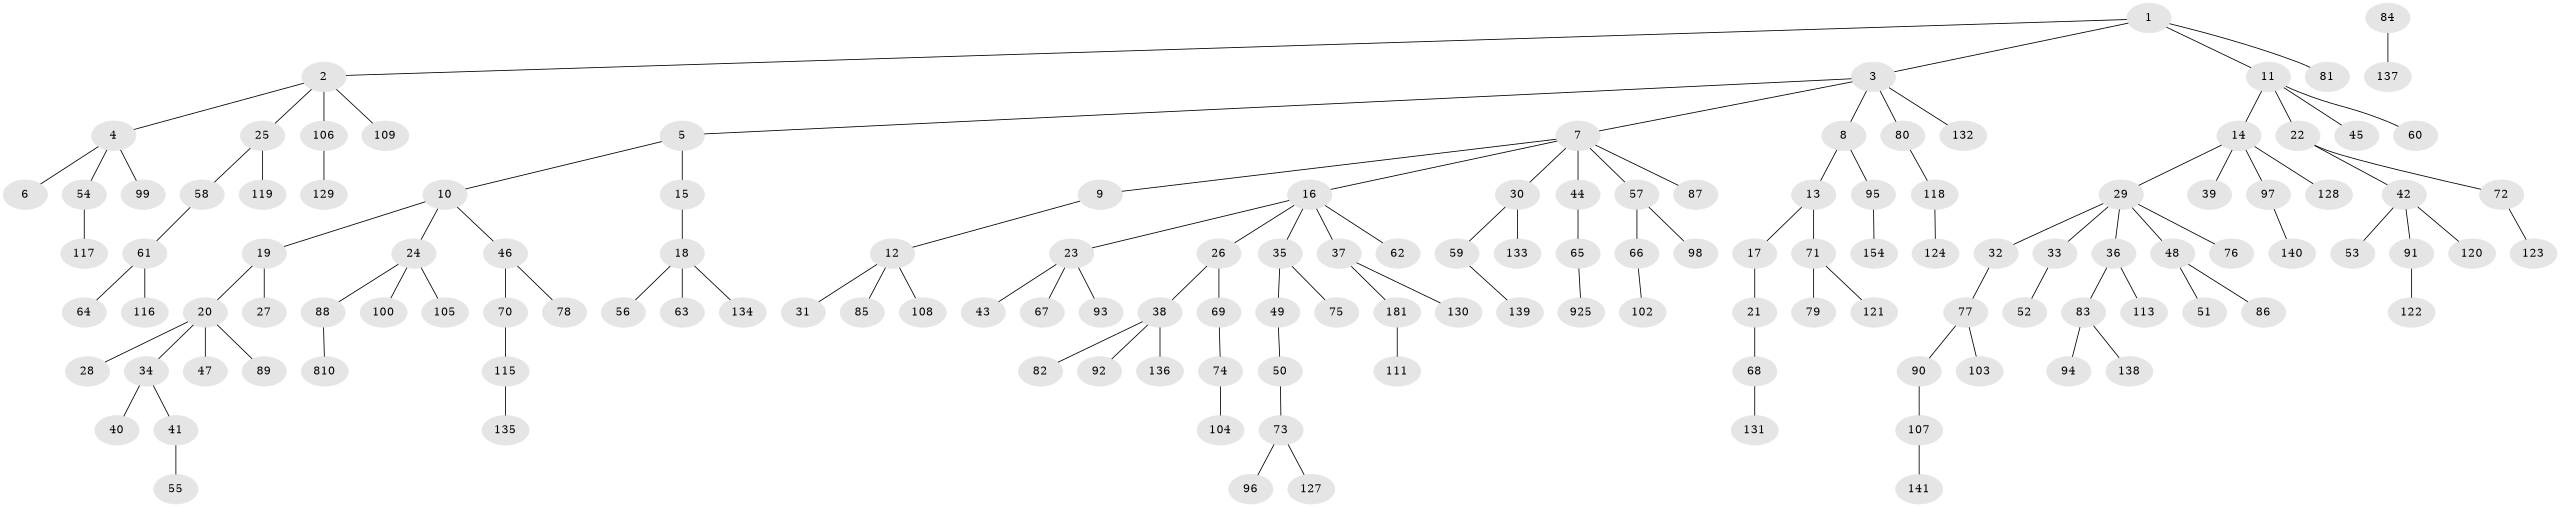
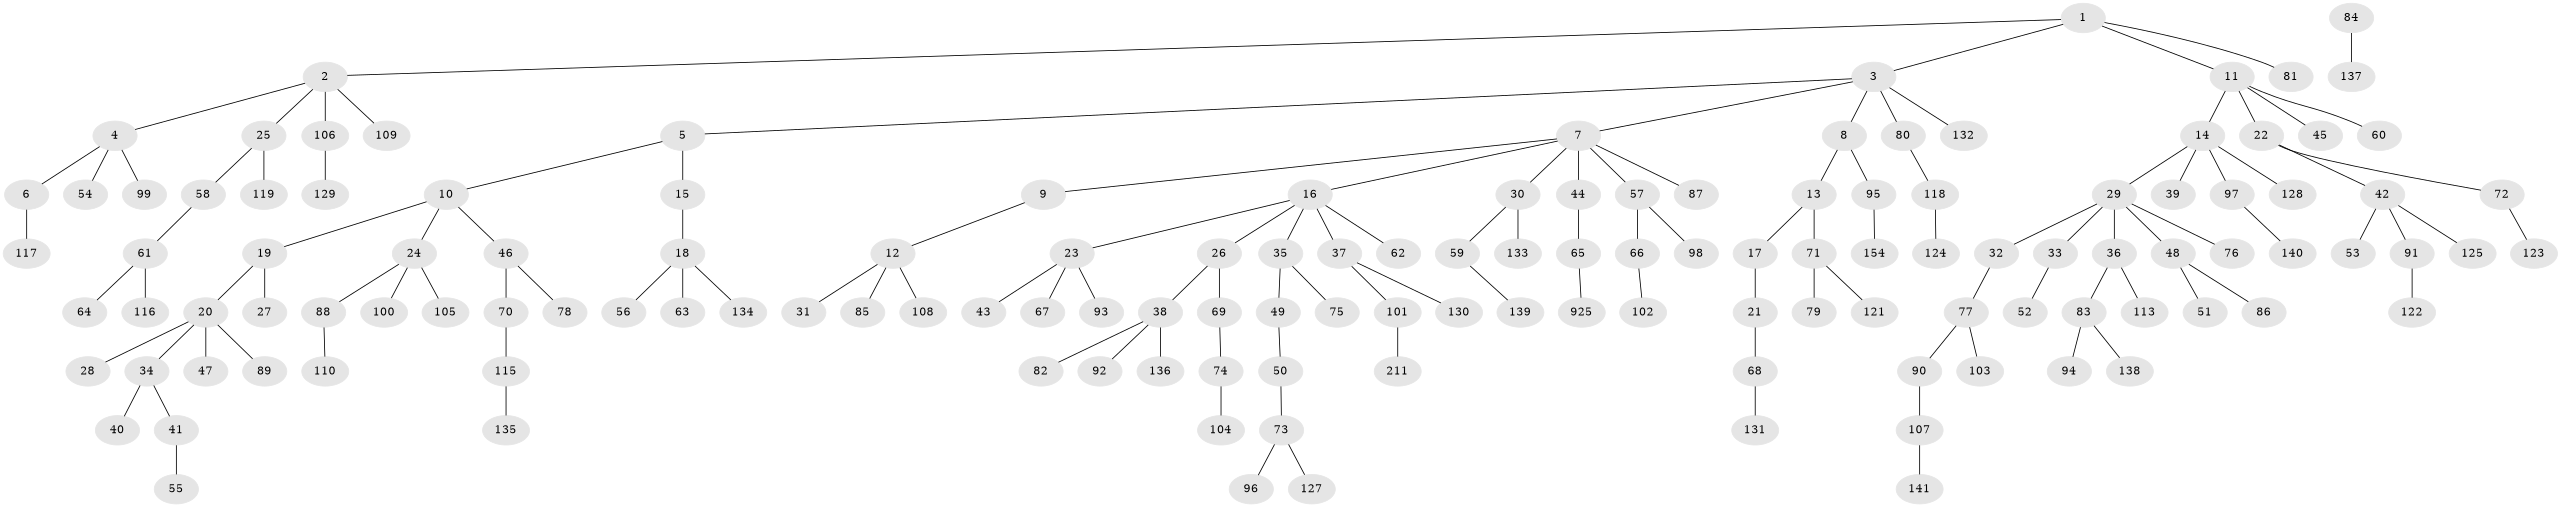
edge "54" -- "117": now "6" -- "117"
node "120": label "120" -> "125"
node "181": label "181" -> "101"
node "810": label "810" -> "110"
node "111": label "111" -> "211"
